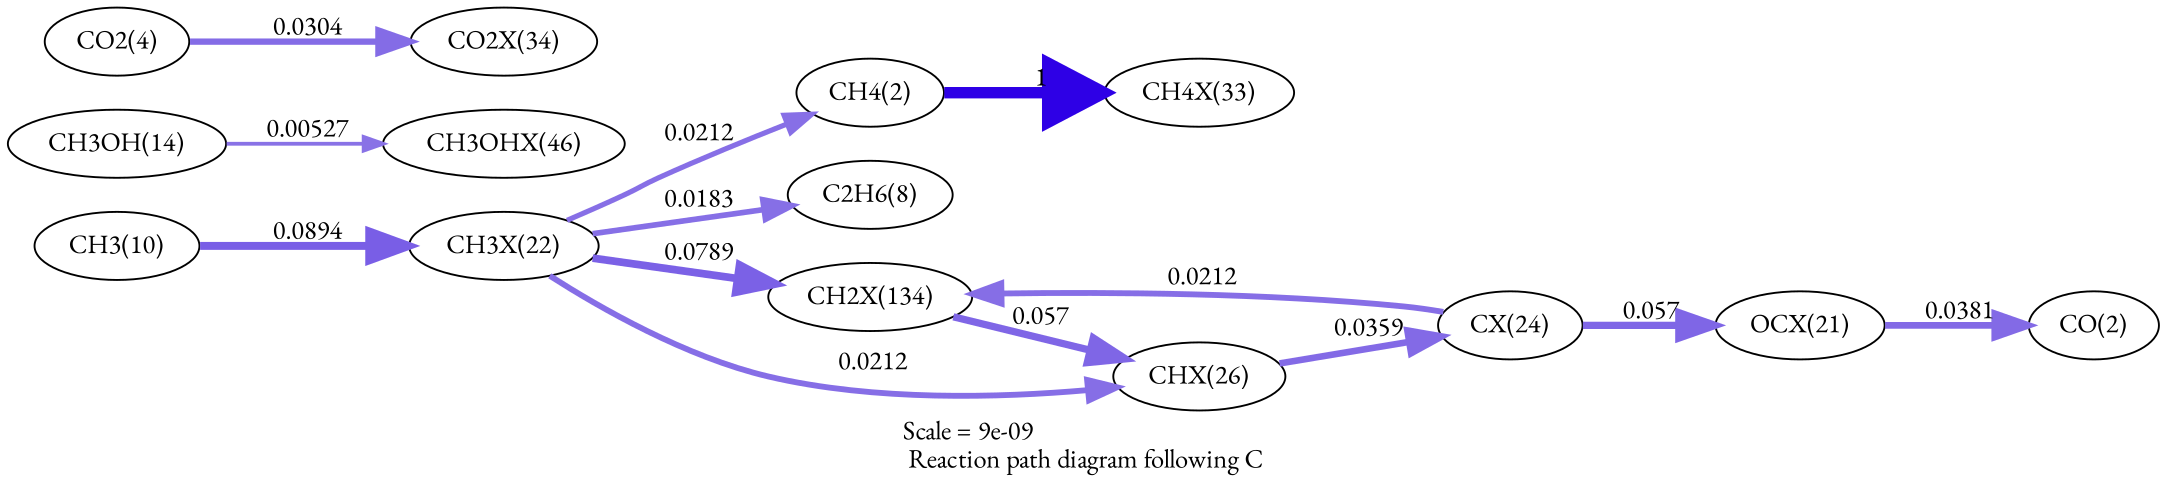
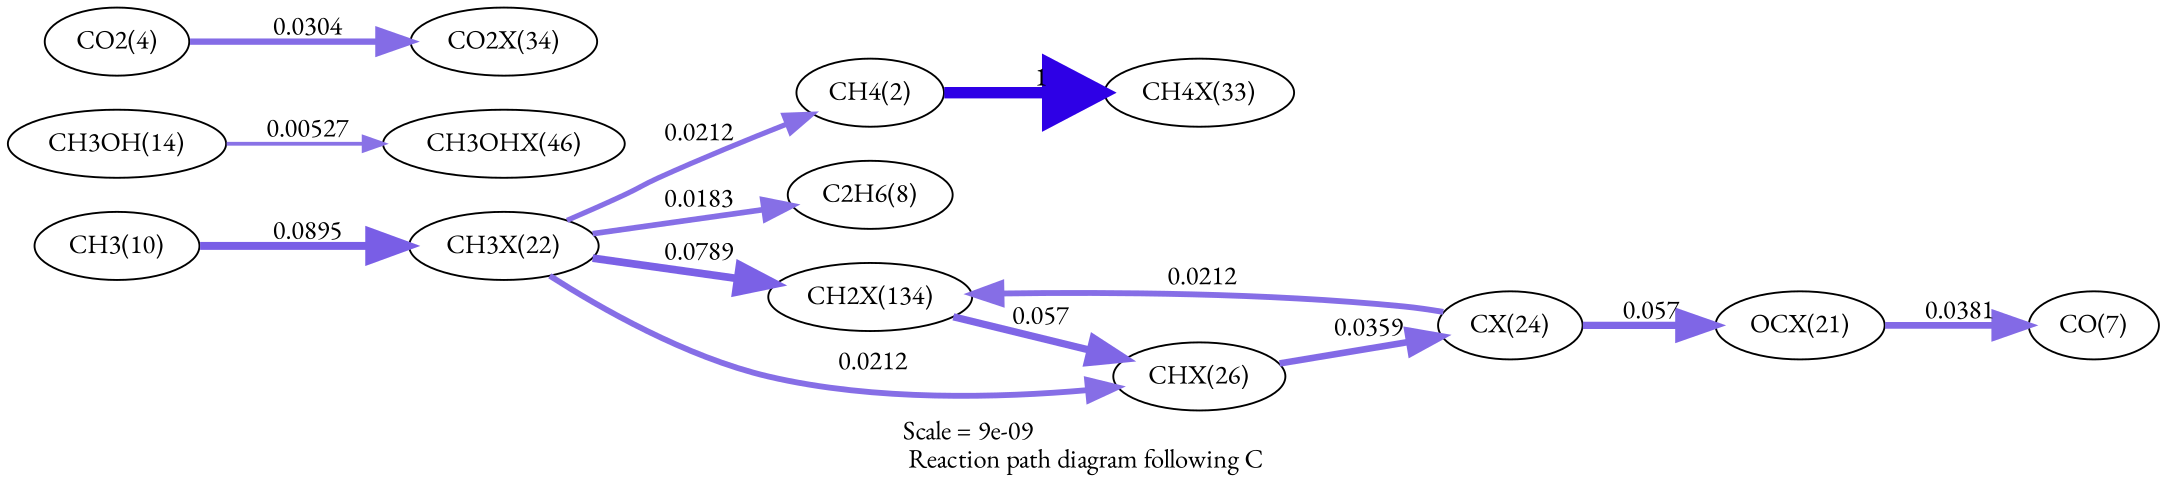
edge "CH3(10)" -> "CH3X(22)": label " 0.0894" -> " 0.0895"
node "CO(2)": label "CO(2)" -> "CO(7)"
